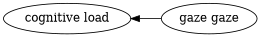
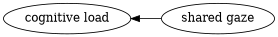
node "gaze gaze": label "gaze gaze" -> "shared gaze"
